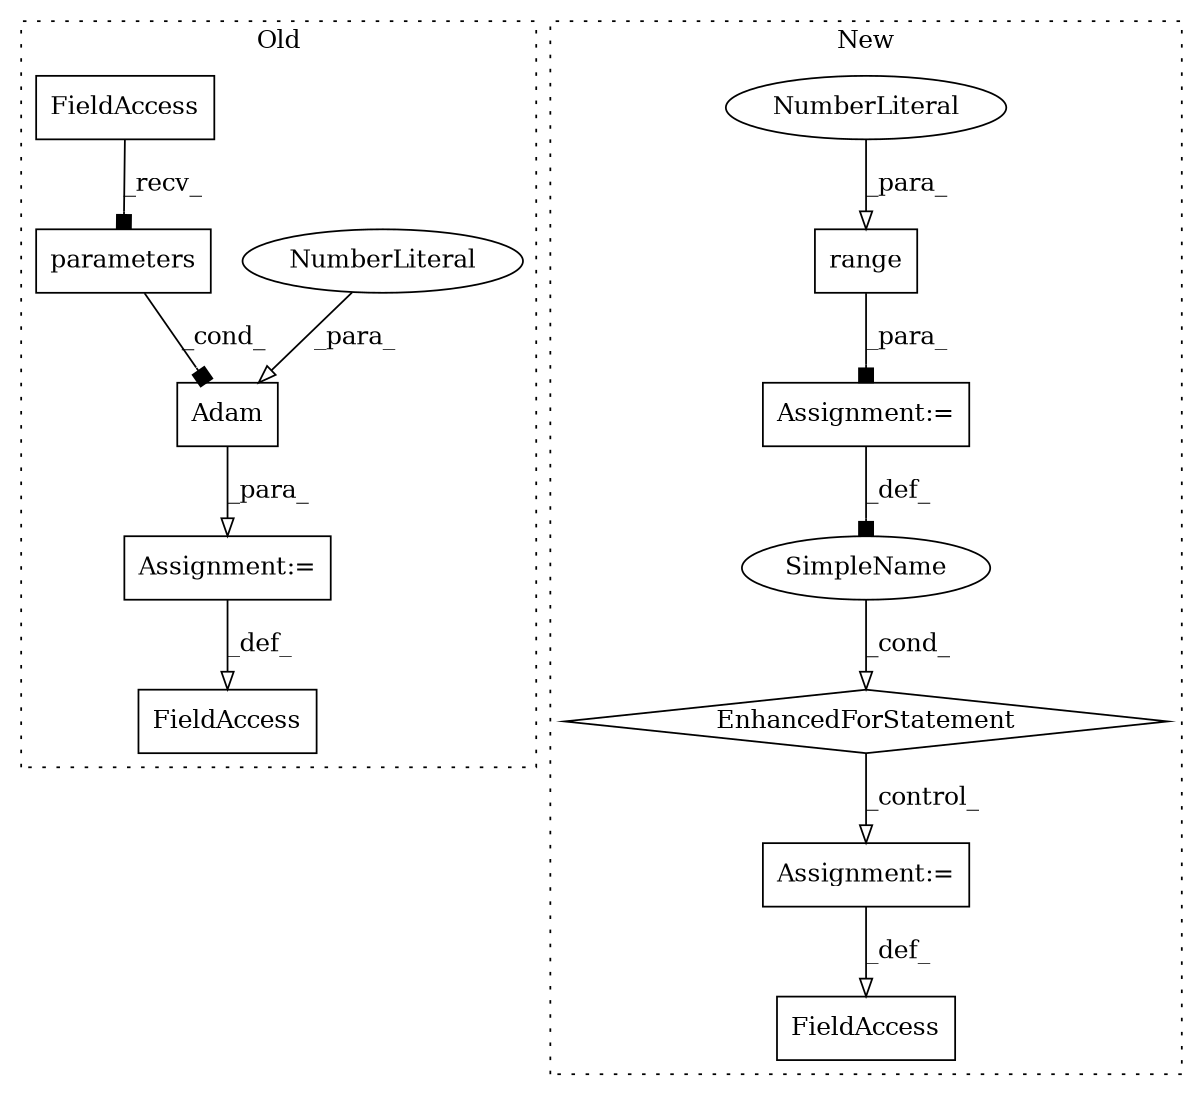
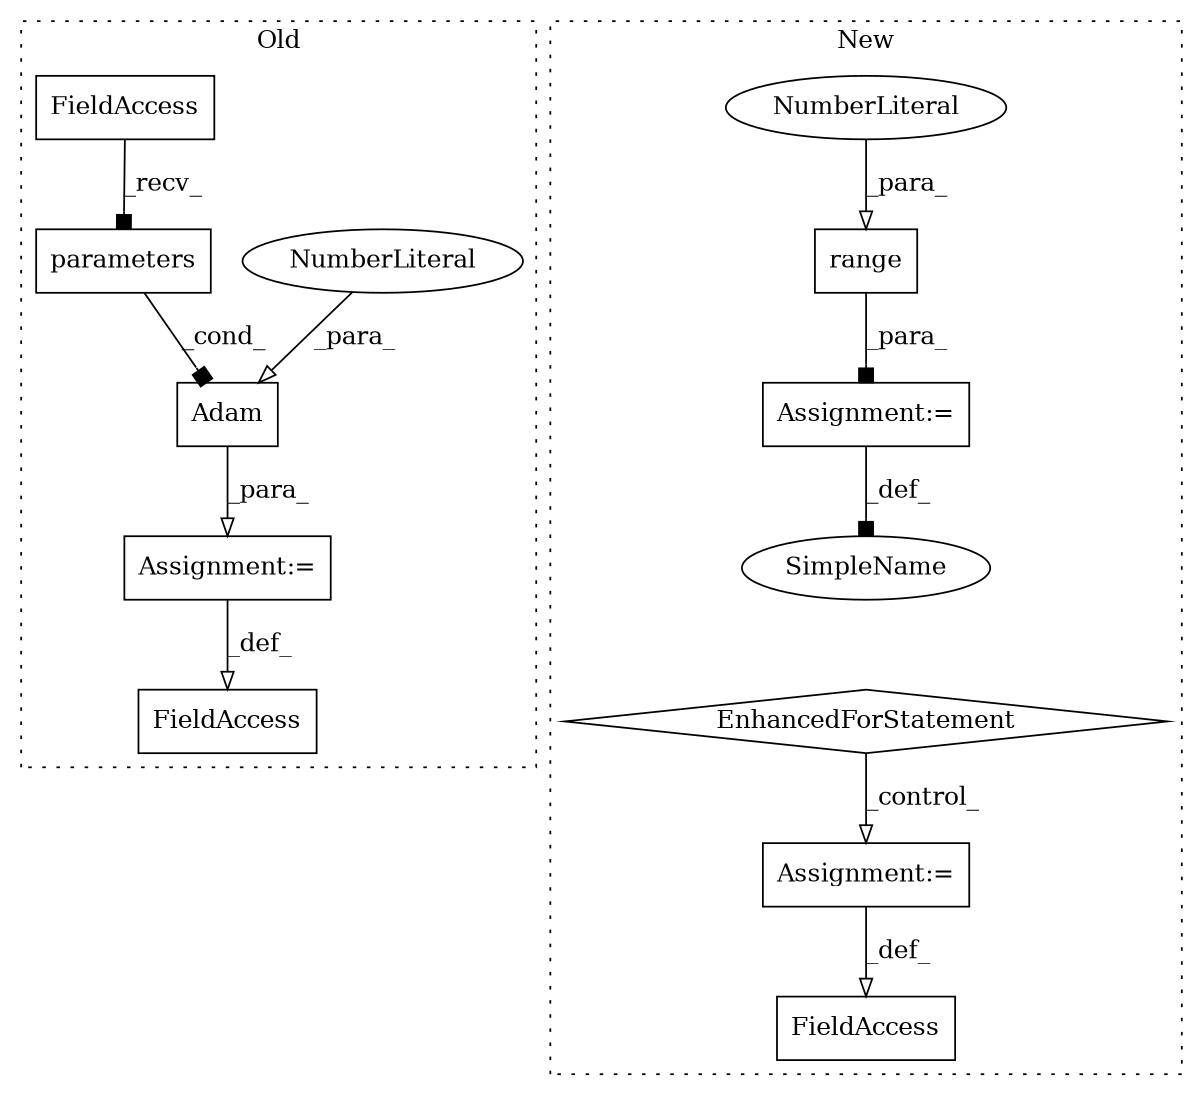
edge "SimpleName" -> "EnhancedForStatement": removed, label "_cond_"
